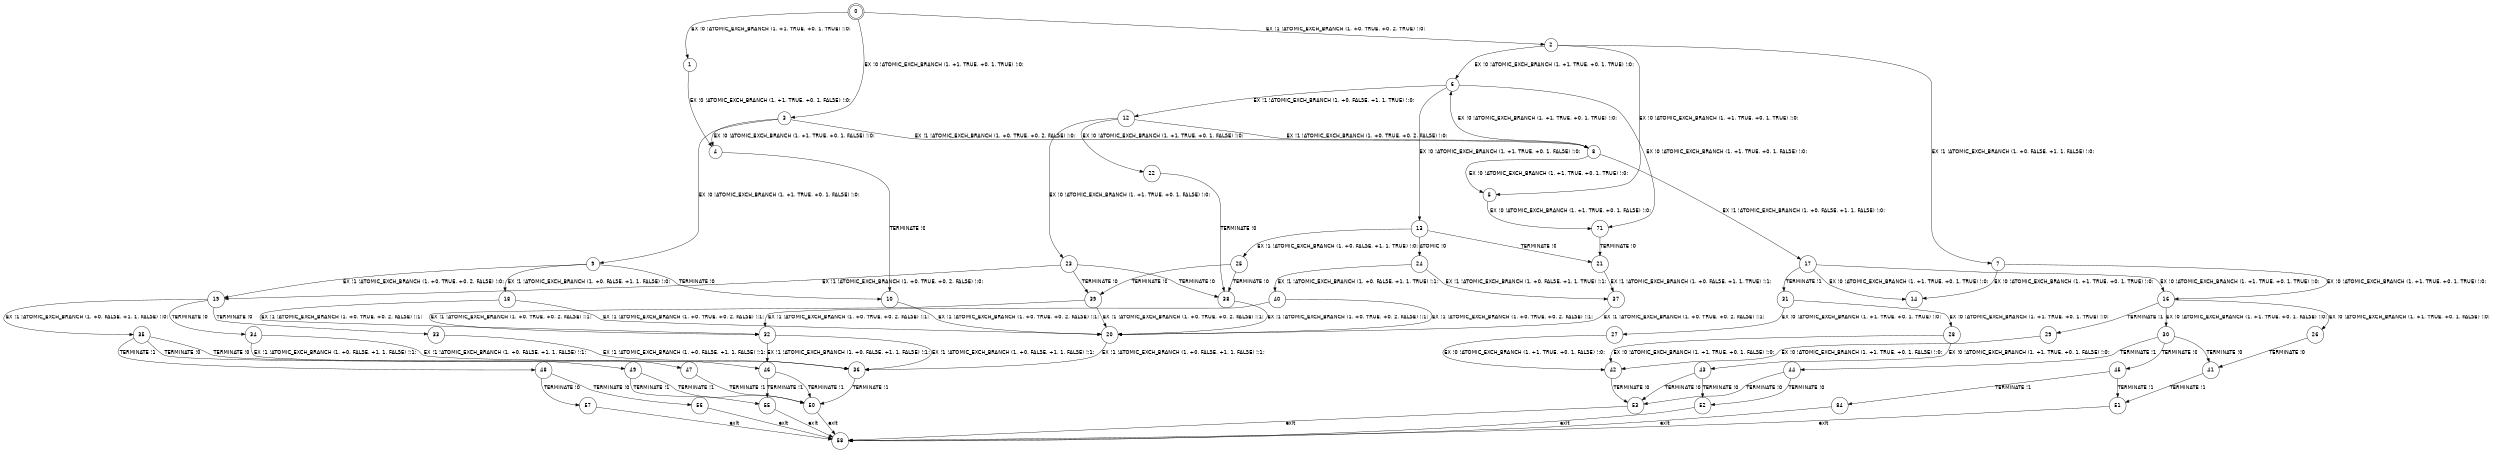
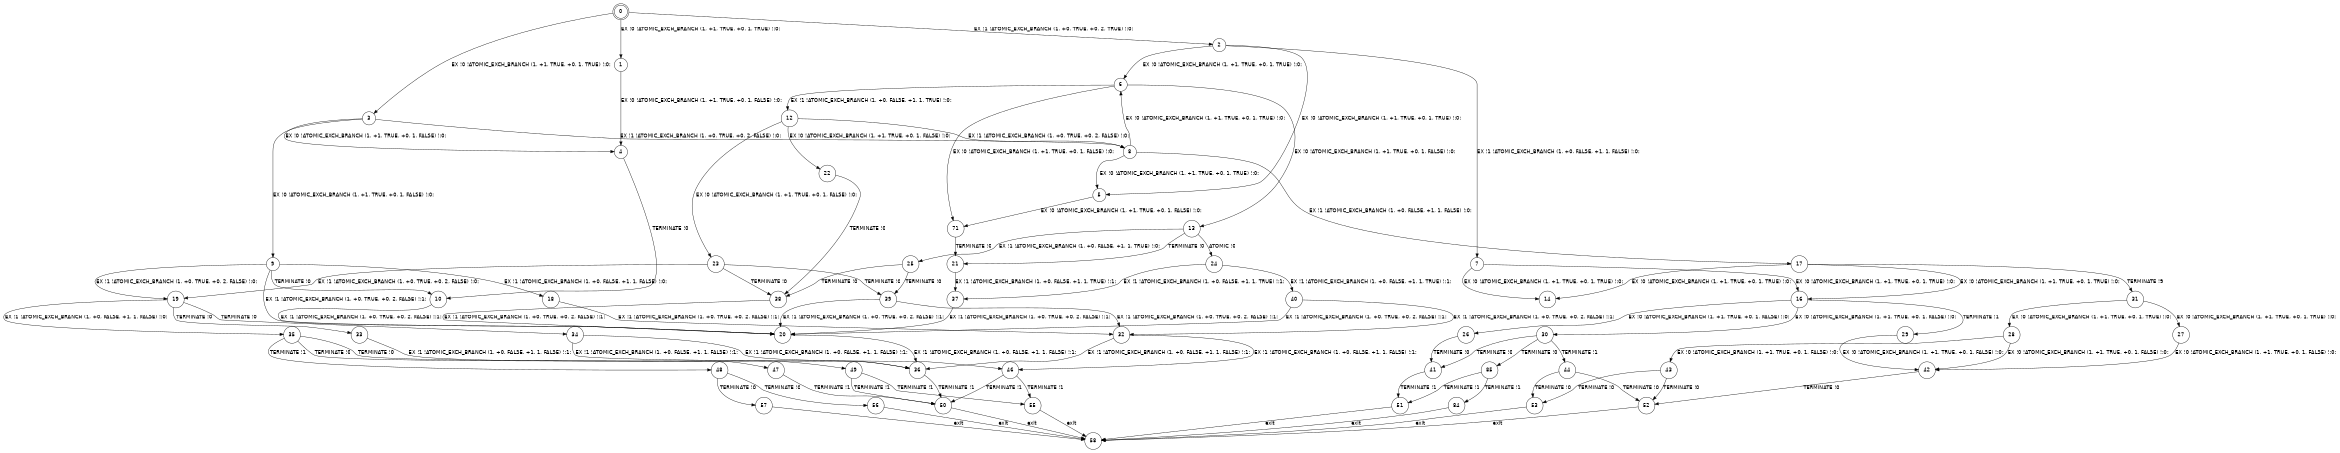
edge "17" -> "31": label "TERMINATE !1" -> "TERMINATE !9"
edge "18" -> "20": now "9" -> "20"
node "45": label "45" -> "85"
edge "42" -> "53": now "42" -> "52"
